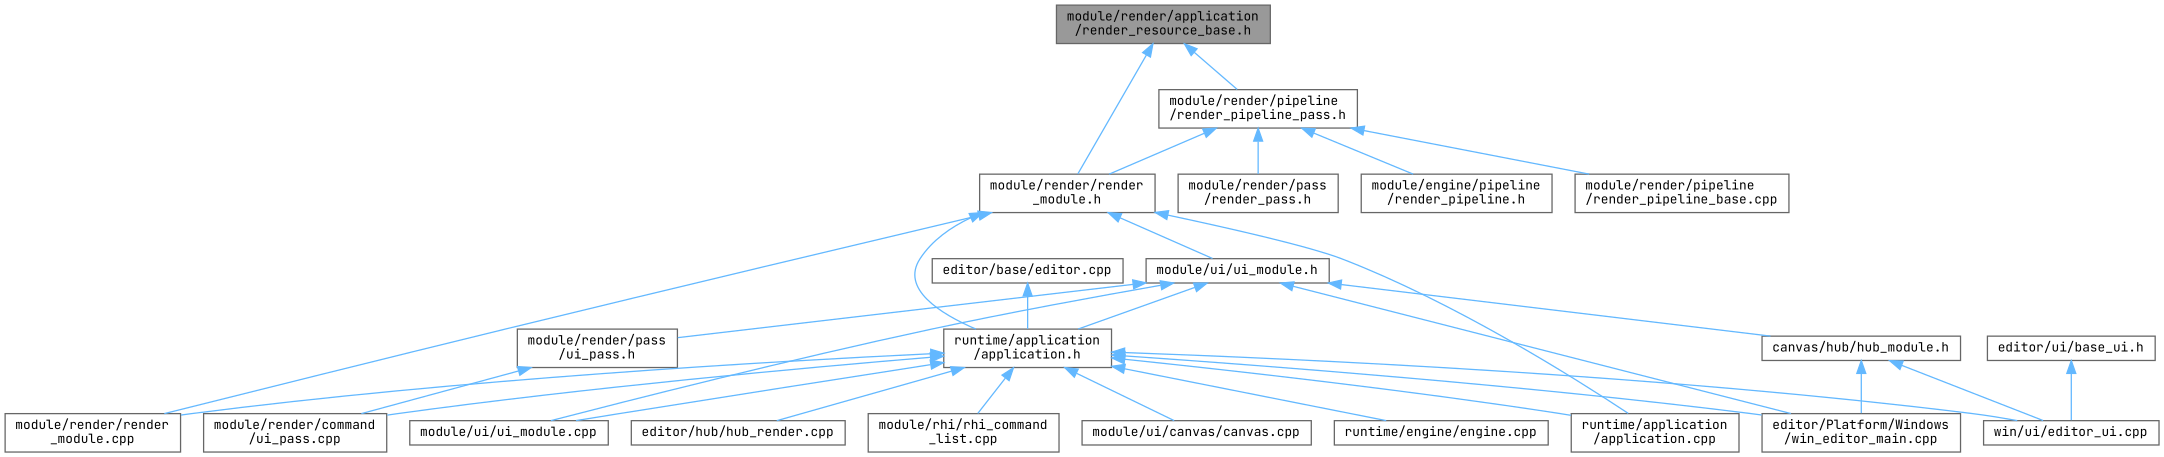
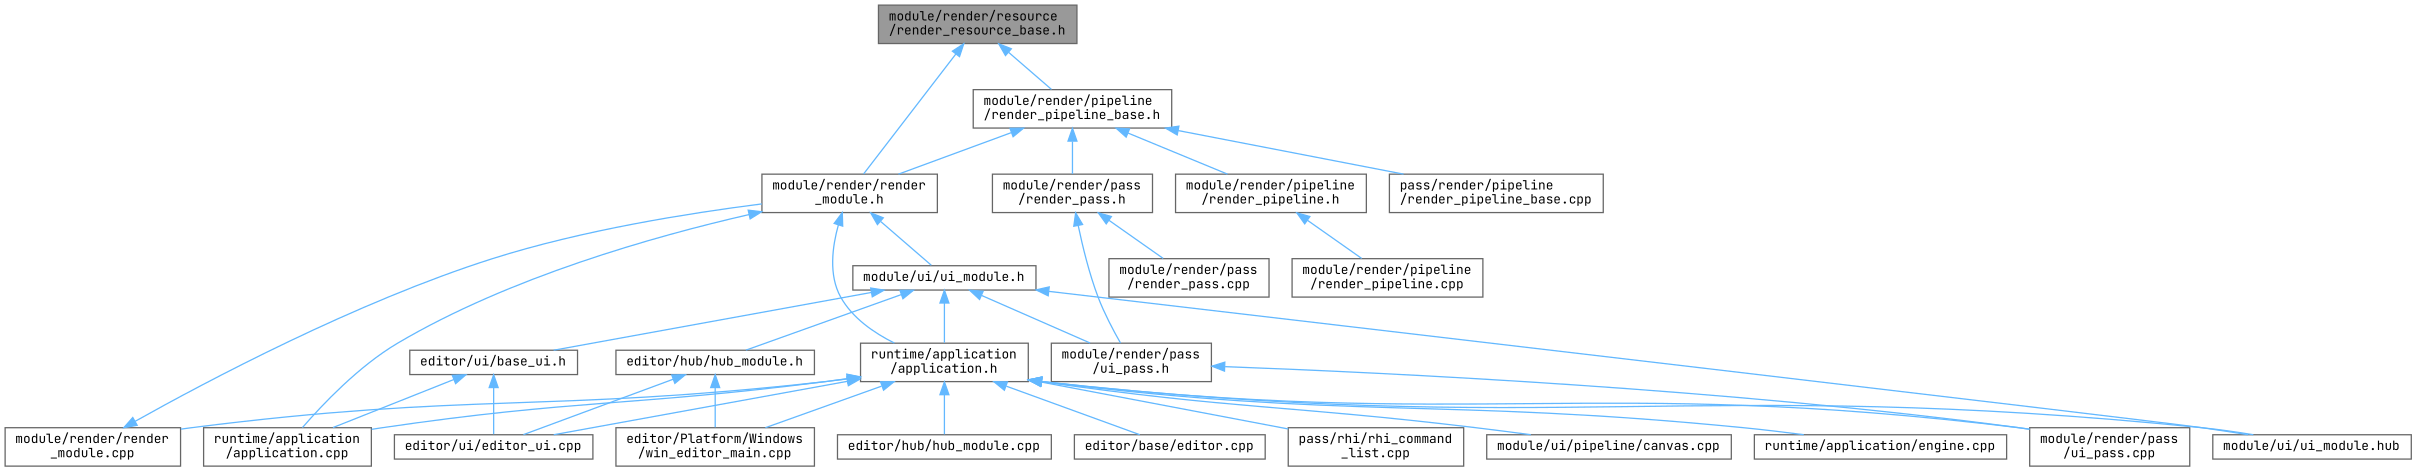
node "module/render/application /render_resource_base.h": label "module/render/application /render_resource_base.h" -> "module/render/resource /render_resource_base.h"
node "module/render/pipeline /render_pipeline_pass.h": label "module/render/pipeline /render_pipeline_pass.h" -> "module/render/pipeline /render_pipeline_base.h"
node "module/engine/pipeline /render_pipeline.h": label "module/engine/pipeline /render_pipeline.h" -> "module/render/pipeline /render_pipeline.h"
node "module/render/pipeline /render_pipeline_base.cpp": label "module/render/pipeline /render_pipeline_base.cpp" -> "pass/render/pipeline /render_pipeline_base.cpp"
node "module/render/pass /render_pass.cpp": added
node "module/render/pipeline /render_pipeline.cpp": added
edge "module/render/pass /ui_pass.h" -> "module/render/pass /render_pass.h": added
edge "module/render/render _module.cpp" -> "module/render/render _module.h": reversed
edge "runtime/application /application.h" -> "editor/base/editor.cpp": reversed
node "canvas/hub/hub_module.h": label "canvas/hub/hub_module.h" -> "editor/hub/hub_module.h"
edge "editor/Platform/Windows /win_editor_main.cpp" -> "module/ui/ui_module.h": now "editor/ui/base_ui.h" -> "module/ui/ui_module.h"
edge "runtime/application /application.cpp" -> "editor/ui/base_ui.h": added
node "module/render/command /ui_pass.cpp": label "module/render/command /ui_pass.cpp" -> "module/render/pass /ui_pass.cpp"
node "module/ui/ui_module.cpp": label "module/ui/ui_module.cpp" -> "module/ui/ui_module.hub"
node "editor/hub/hub_render.cpp": label "editor/hub/hub_render.cpp" -> "editor/hub/hub_module.cpp"
node "module/rhi/rhi_command _list.cpp": label "module/rhi/rhi_command _list.cpp" -> "pass/rhi/rhi_command _list.cpp"
node "module/ui/canvas/canvas.cpp": label "module/ui/canvas/canvas.cpp" -> "module/ui/pipeline/canvas.cpp"
node "runtime/engine/engine.cpp": label "runtime/engine/engine.cpp" -> "runtime/application/engine.cpp"
node "win/ui/editor_ui.cpp": label "win/ui/editor_ui.cpp" -> "editor/ui/editor_ui.cpp"
